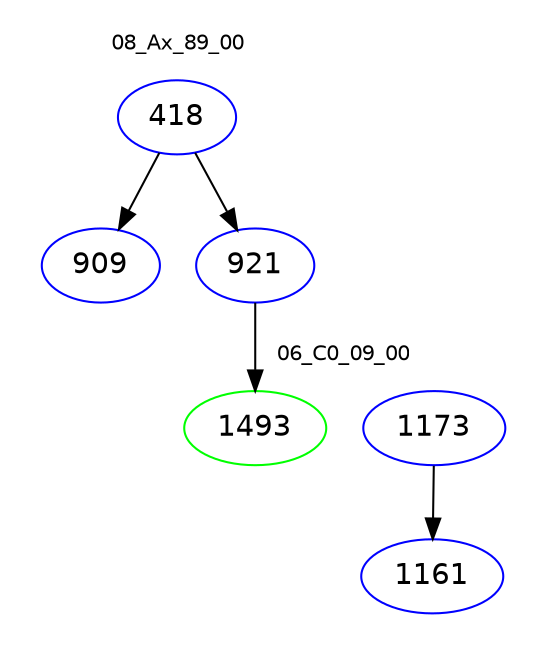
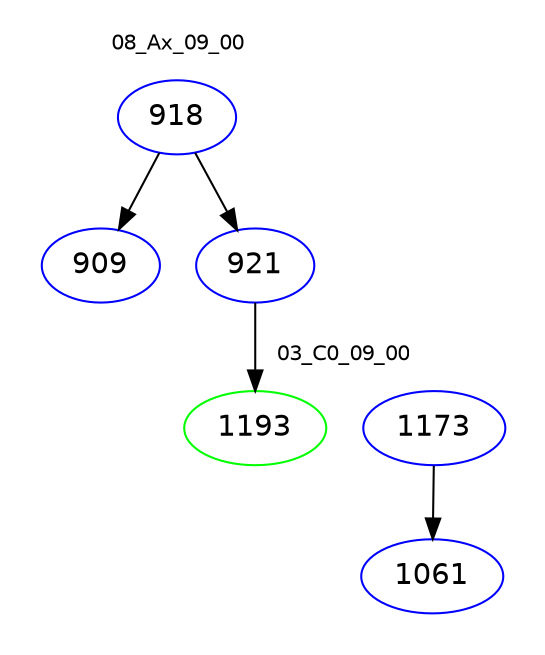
cluster "08_Ax_89_00": label "08_Ax_89_00" -> "08_Ax_09_00"
node "418": label "418" -> "918"
cluster "06_C0_09_00": label "06_C0_09_00" -> "03_C0_09_00"
node "1493": label "1493" -> "1193"
node "1161": label "1161" -> "1061"
